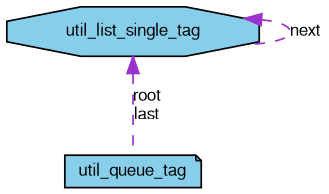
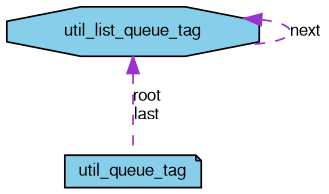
node "util_list_single_tag": label "util_list_single_tag" -> "util_list_queue_tag"
